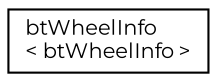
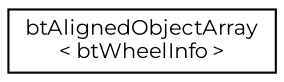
node "btWheelInfo < btWheelInfo >": label "btWheelInfo < btWheelInfo >" -> "btAlignedObjectArray < btWheelInfo >"
